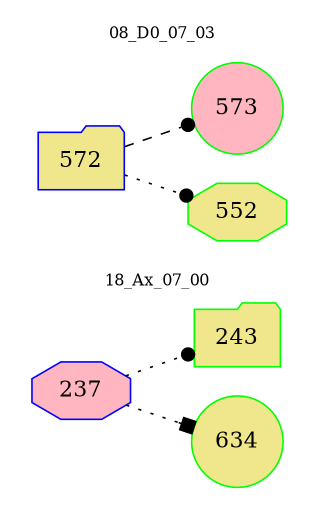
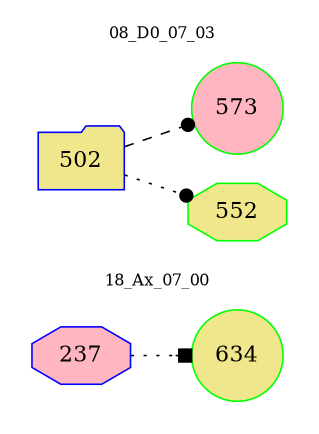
node "572": label "572" -> "502"
node "243": removed
